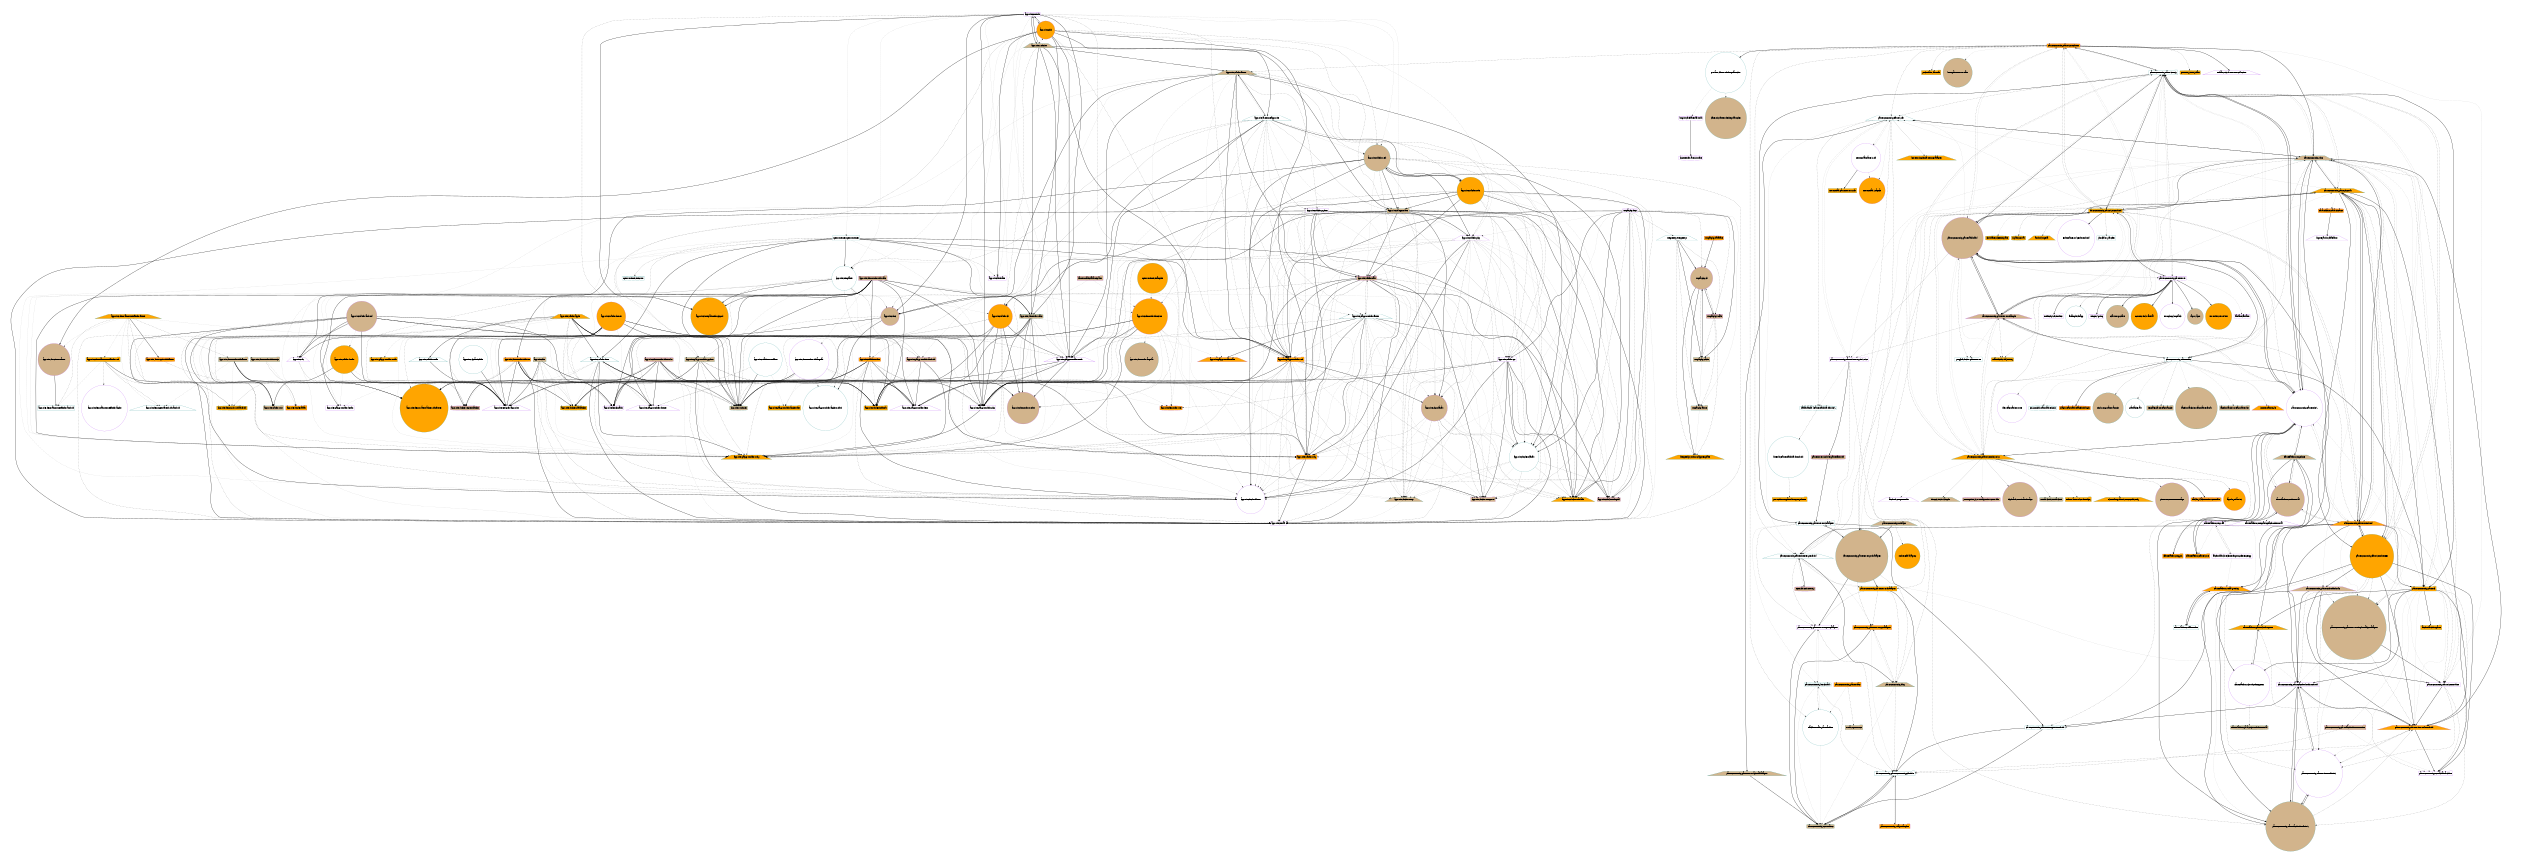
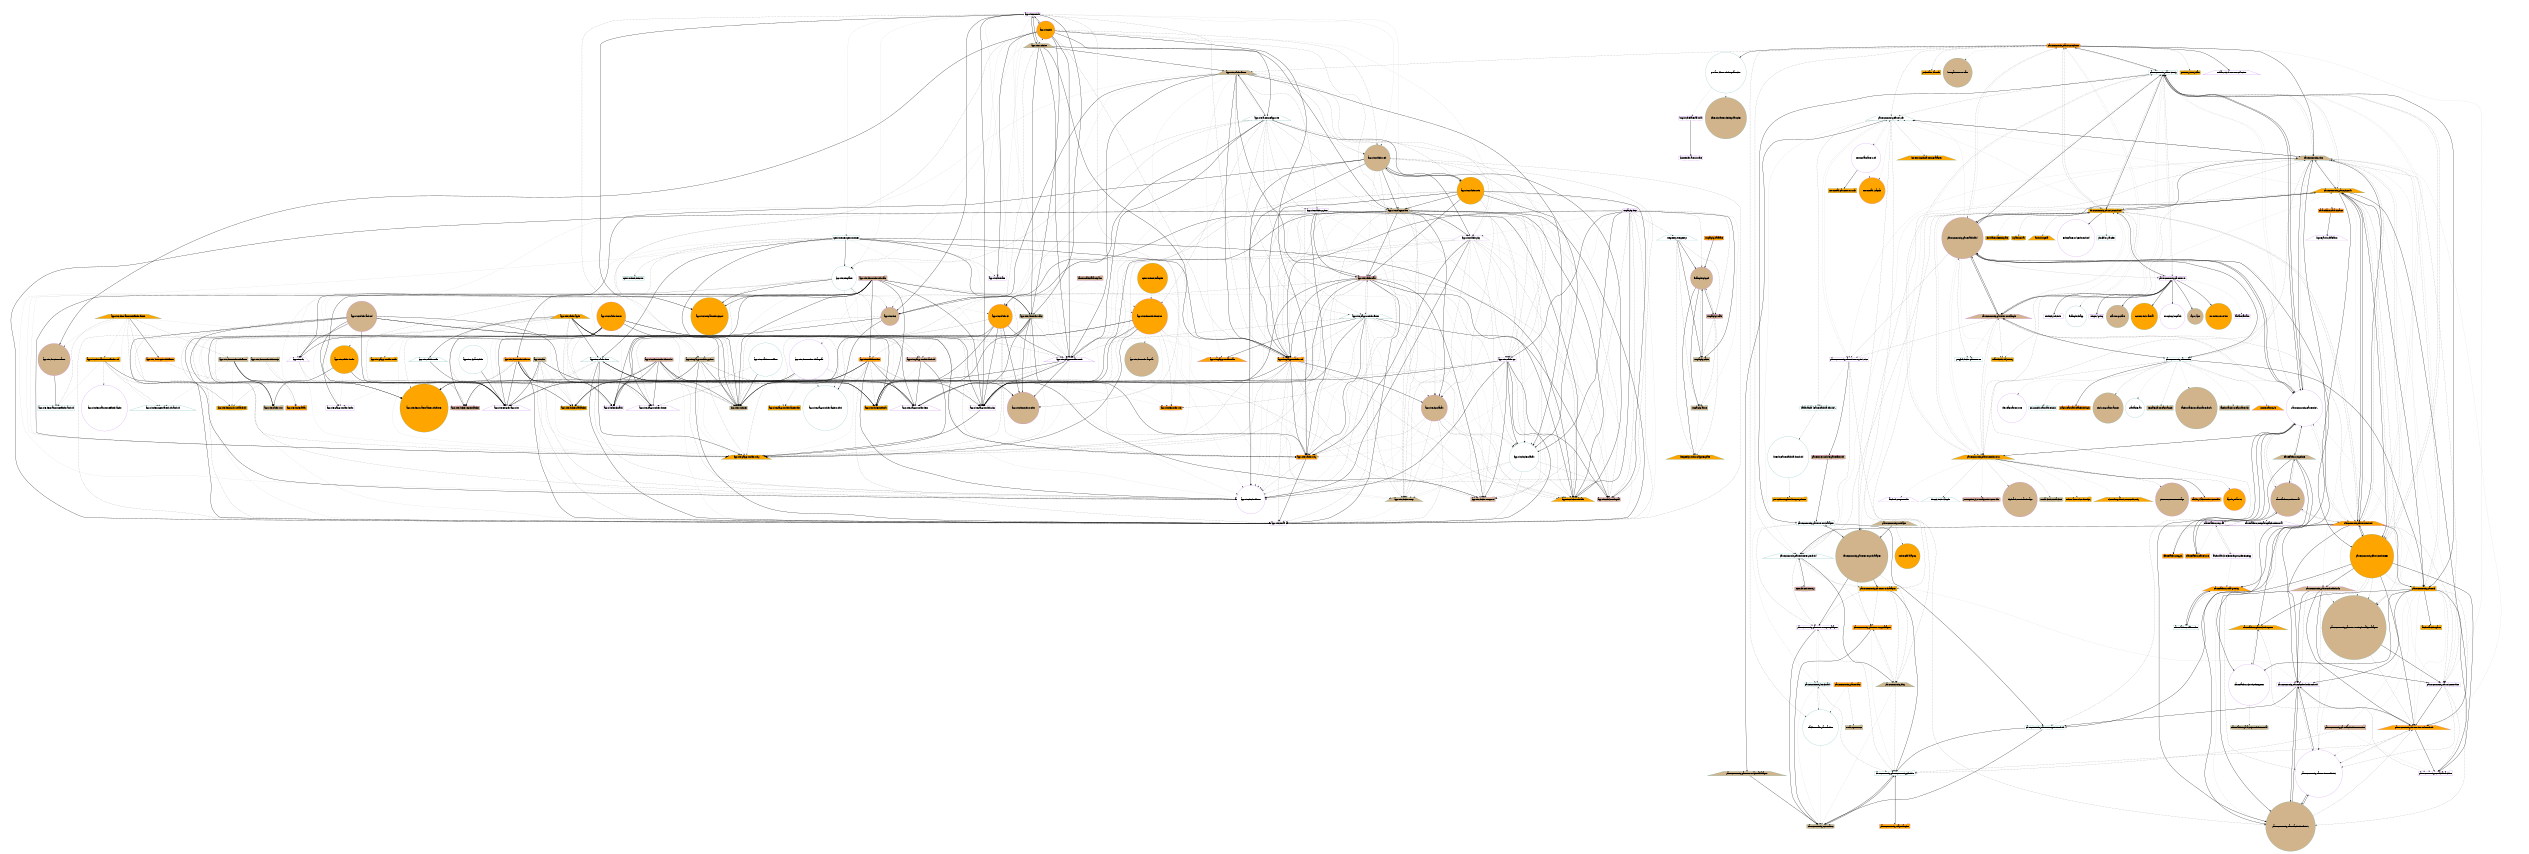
node "utopia-php/cli": label "utopia-php/cli" -> "fbsamples-php/cli"
node "PerfectlySoft/Perfect": label "PerfectlySoft/Perfect" -> "PerfectlySoft/Bolts"
edge "parse-community/docs" -> "parse-community/ParseTwitterUtils-Android": style bold -> dotted
node "shu223/iOS-9-Sampler": fillcolor tan -> white
